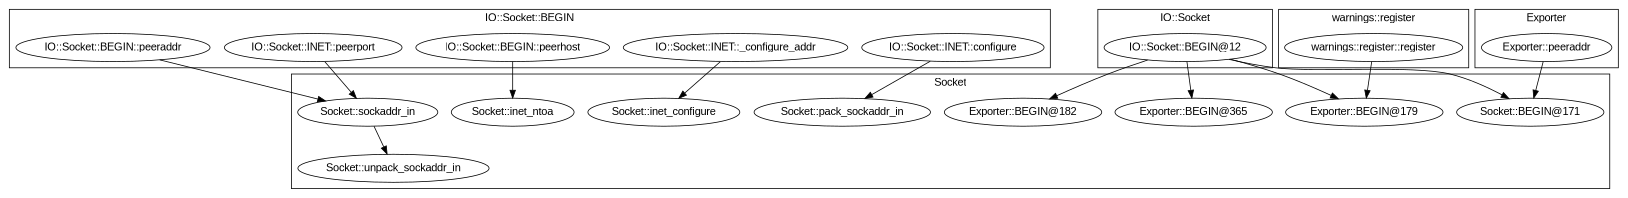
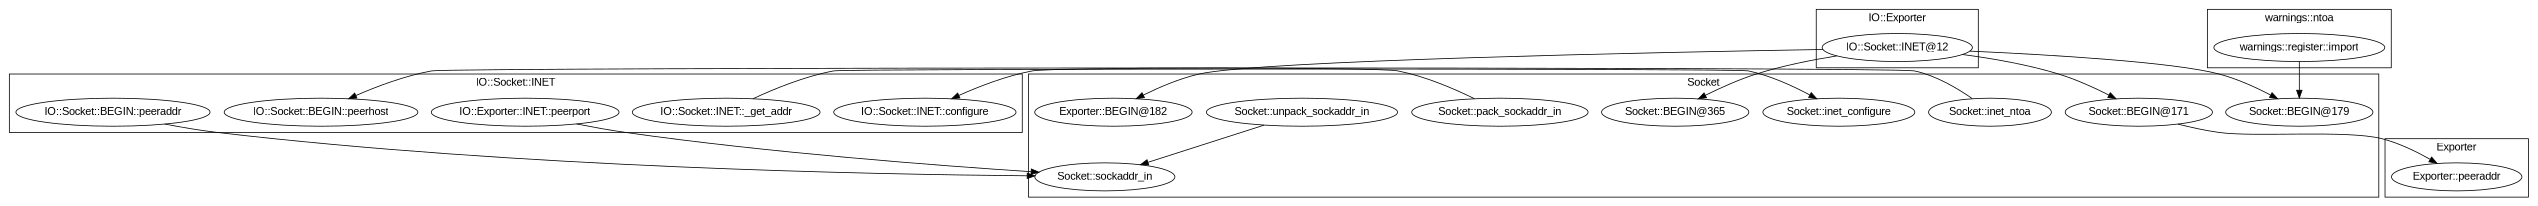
cluster "IO::Socket::BEGIN": label "IO::Socket::BEGIN" -> "IO::Socket::INET"
cluster "IO::Socket": label "IO::Socket" -> "IO::Exporter"
cluster "warnings::register": label "warnings::register" -> "warnings::ntoa"
node "IO::Socket::INET::peerport": label "IO::Socket::INET::peerport" -> "IO::Exporter::INET::peerport"
node "IO::Socket::INET::_configure_addr": label "IO::Socket::INET::_configure_addr" -> "IO::Socket::INET::_get_addr"
node "IO::Socket::BEGIN@12": label "IO::Socket::BEGIN@12" -> "IO::Socket::INET@12"
node "warnings::register::register": label "warnings::register::register" -> "warnings::register::import"
edge "IO::Socket::BEGIN::peerhost" -> "Socket::inet_ntoa": reversed
edge "IO::Socket::INET::configure" -> "Socket::pack_sockaddr_in": reversed
edge "Exporter::peeraddr" -> "Socket::BEGIN@171": reversed
node "Exporter::BEGIN@365": label "Exporter::BEGIN@365" -> "Socket::BEGIN@365"
node "Exporter::BEGIN@179": label "Exporter::BEGIN@179" -> "Socket::BEGIN@179"
edge "Socket::sockaddr_in" -> "Socket::unpack_sockaddr_in": reversed
